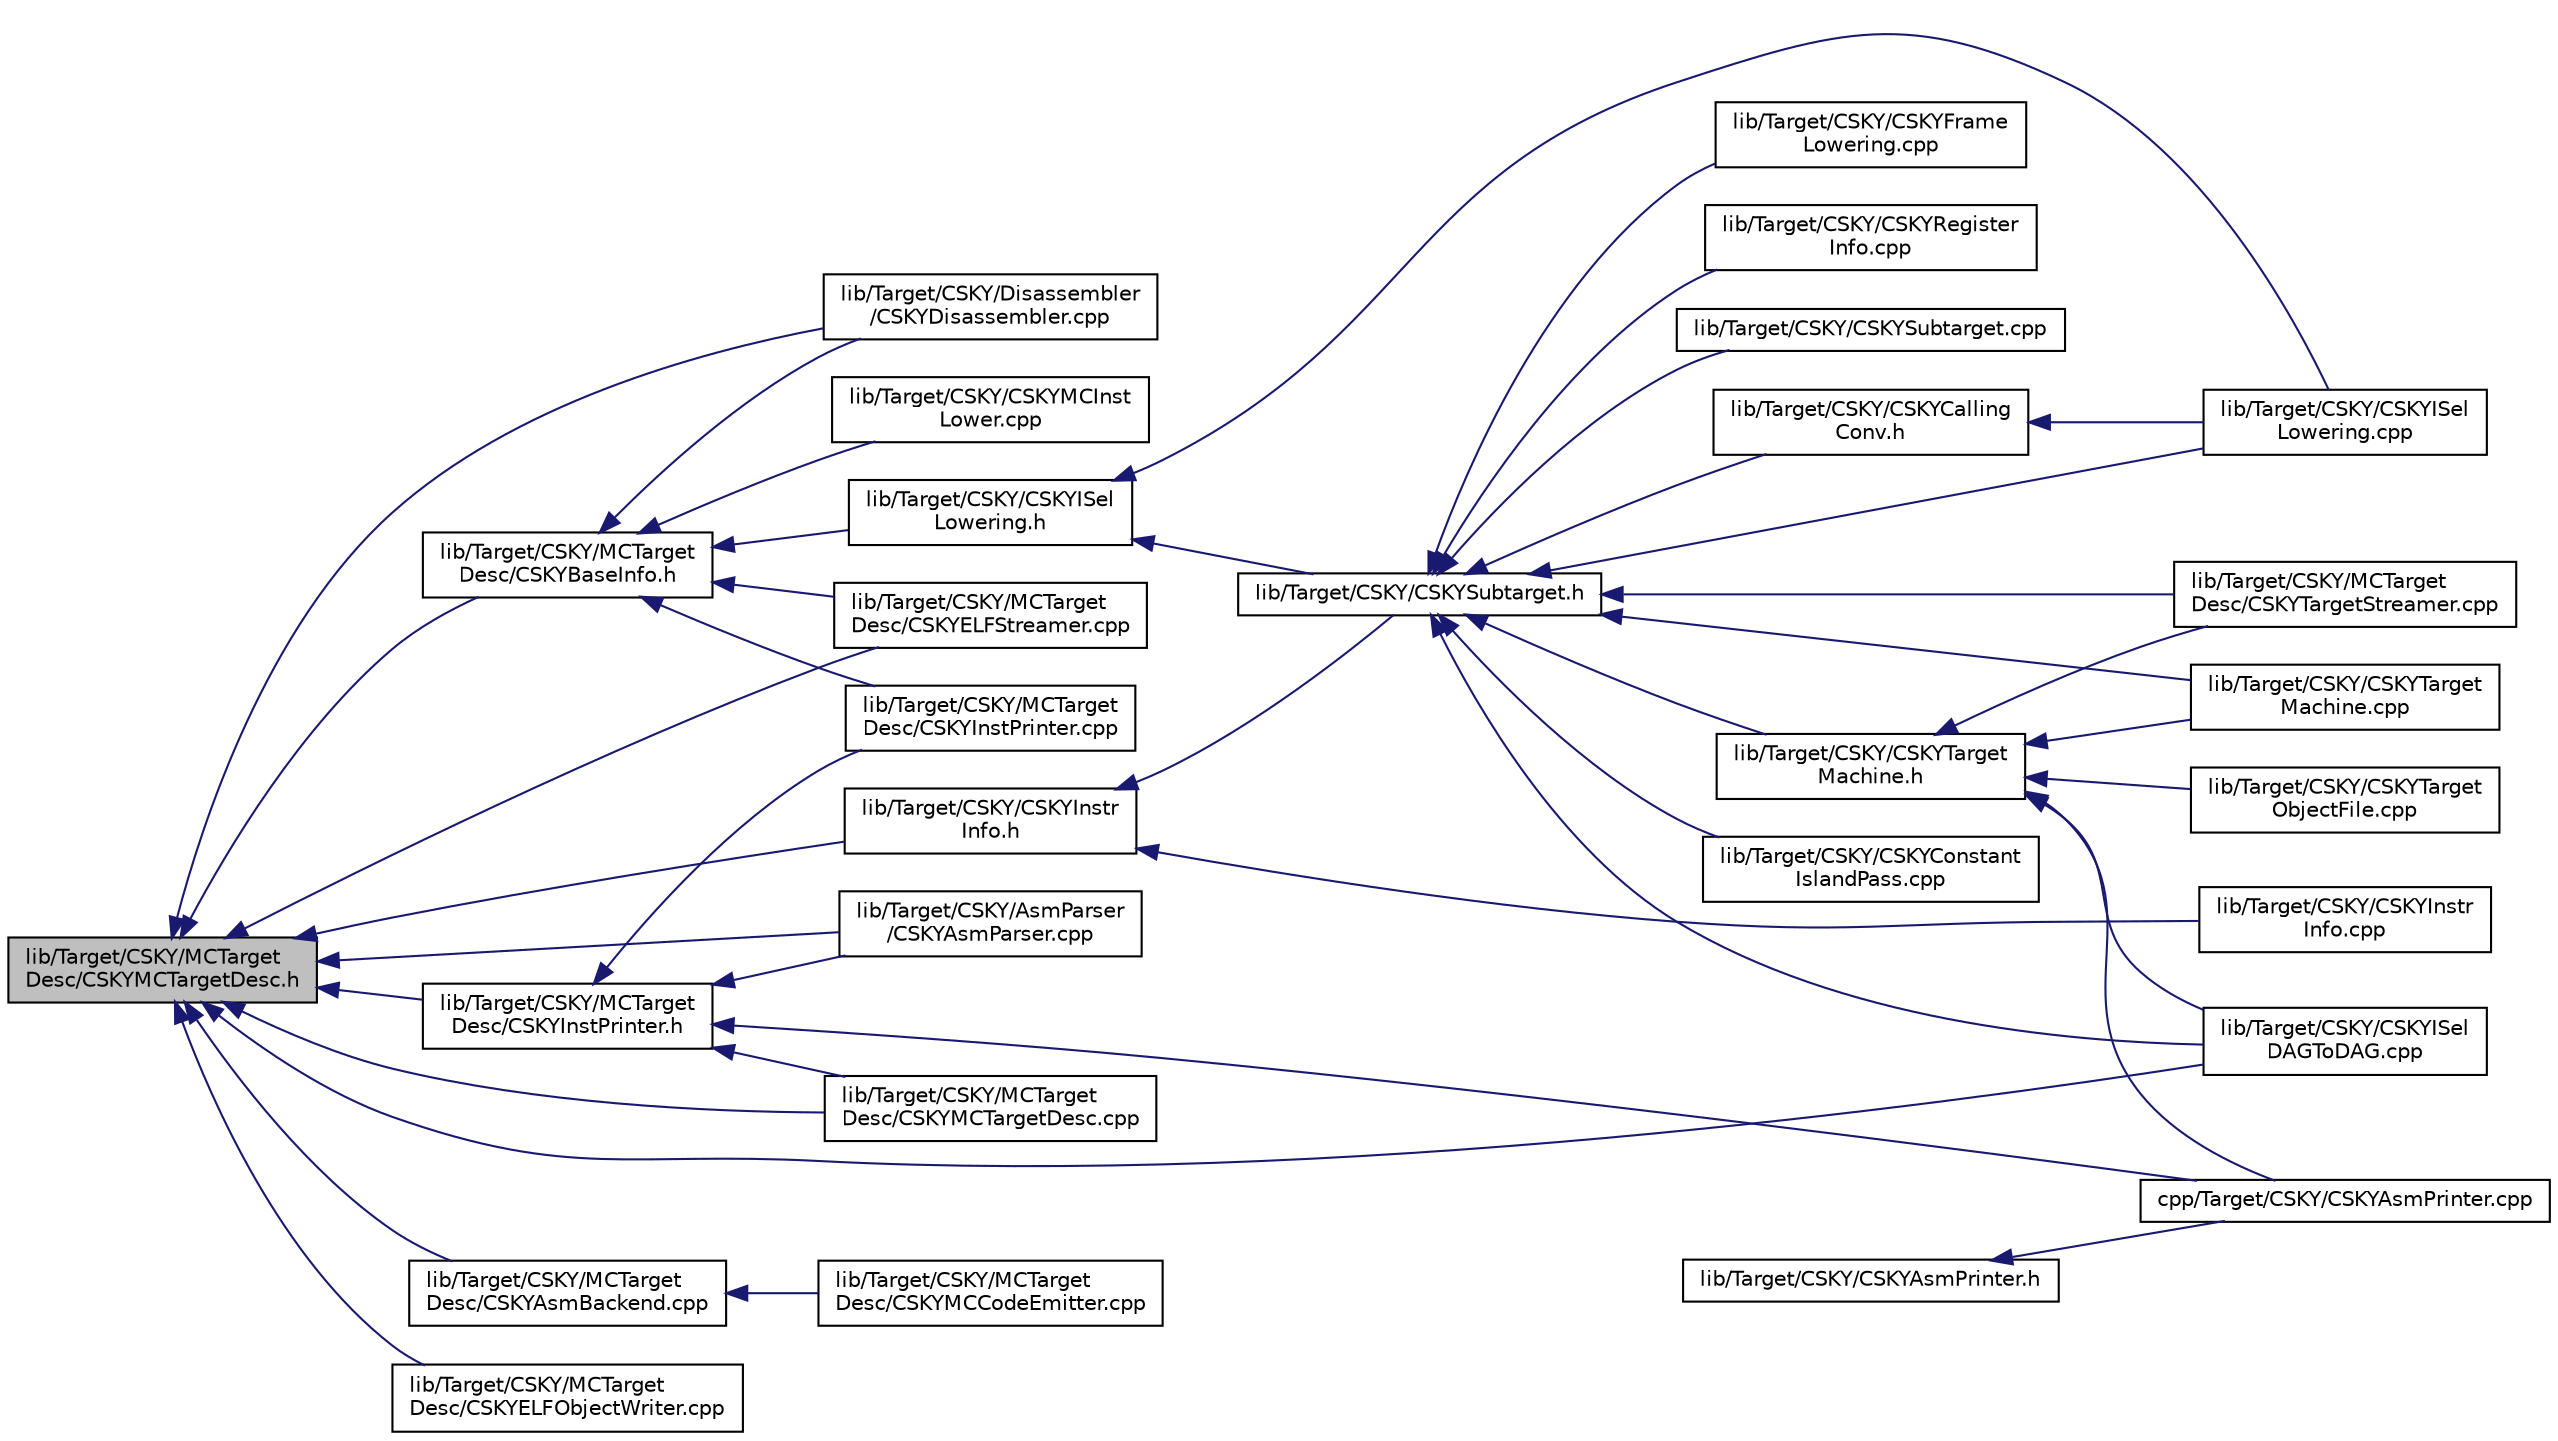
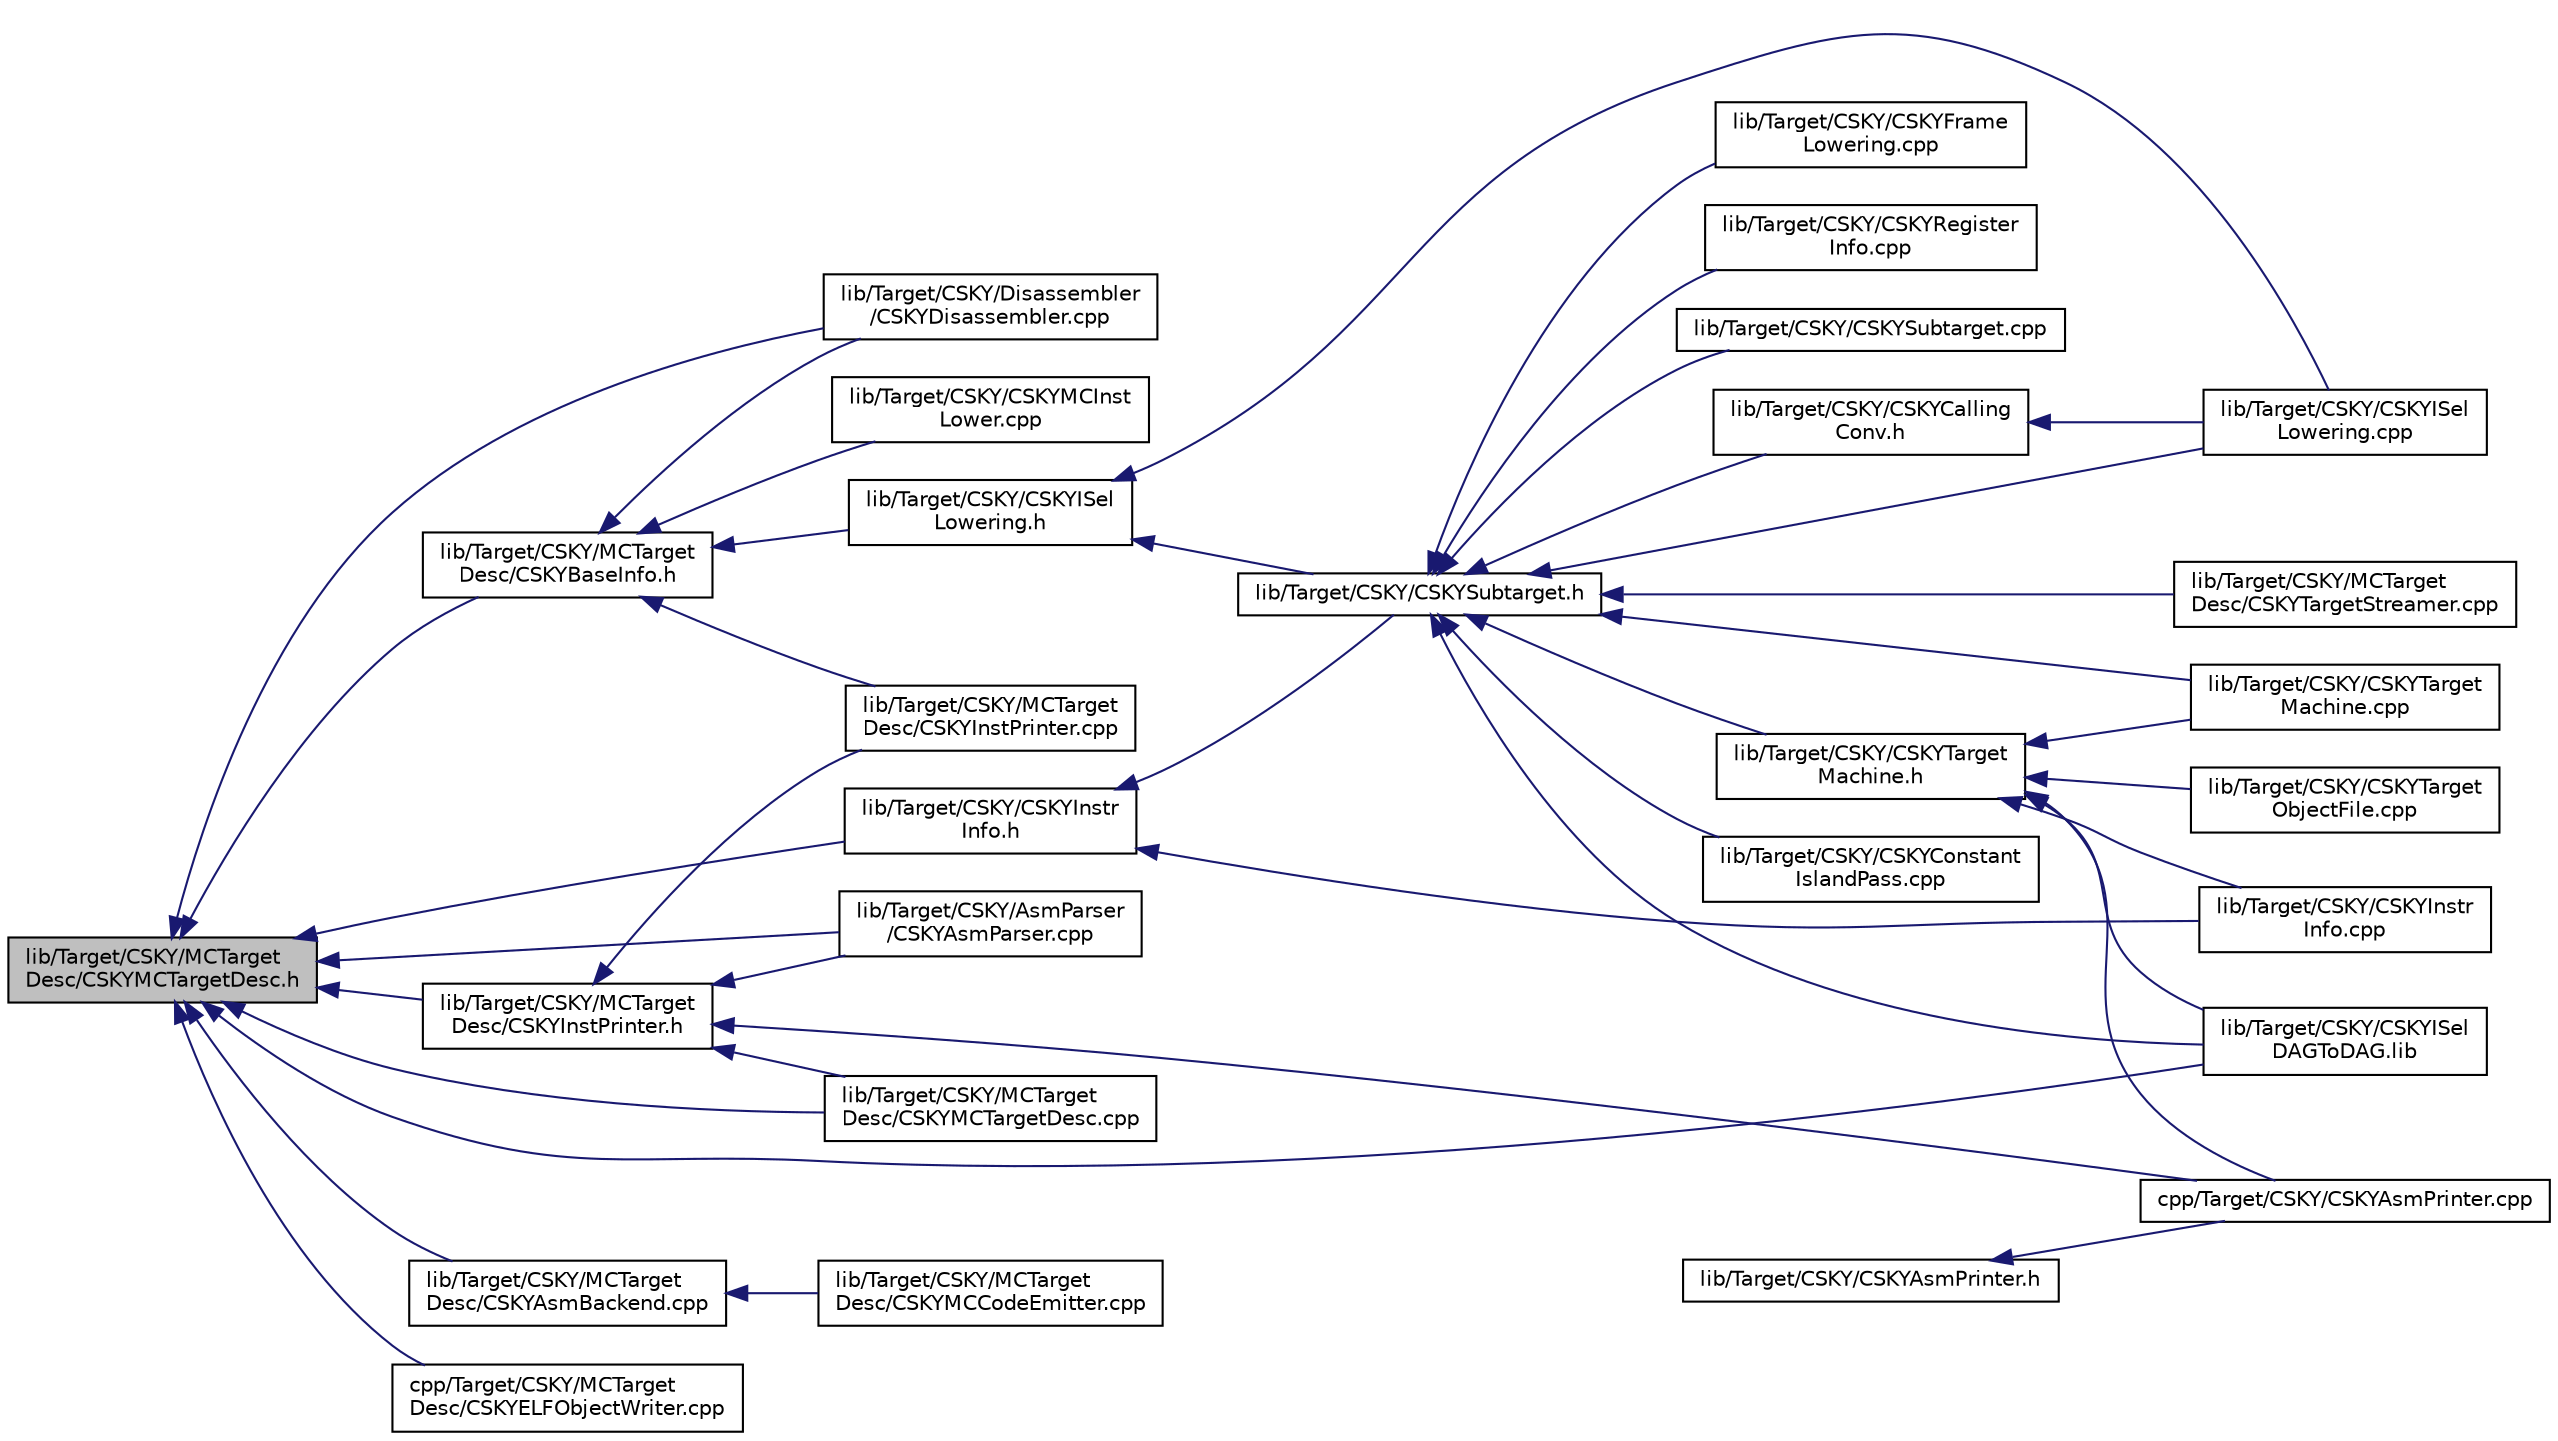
node "lib/Target/CSKY/MCTarget Desc/CSKYELFStreamer.cpp": removed
edge "lib/Target/CSKY/MCTarget Desc/CSKYTargetStreamer.cpp" -> "lib/Target/CSKY/CSKYTarget Machine.h": now "lib/Target/CSKY/CSKYInstr Info.cpp" -> "lib/Target/CSKY/CSKYTarget Machine.h"
node "lib/Target/CSKY/CSKYISel DAGToDAG.cpp": label "lib/Target/CSKY/CSKYISel DAGToDAG.cpp" -> "lib/Target/CSKY/CSKYISel DAGToDAG.lib"
node "lib/Target/CSKY/MCTarget Desc/CSKYELFObjectWriter.cpp": label "lib/Target/CSKY/MCTarget Desc/CSKYELFObjectWriter.cpp" -> "cpp/Target/CSKY/MCTarget Desc/CSKYELFObjectWriter.cpp"
